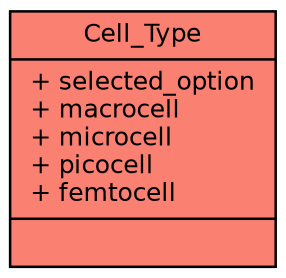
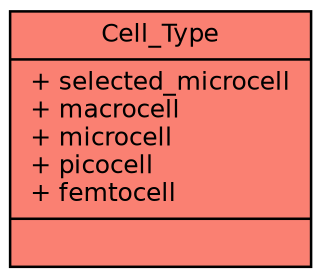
node "Cell_Type": text "+ selected_option" -> "+ selected_microcell"
